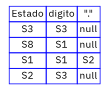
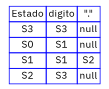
node "Estado": text "S8" -> "S0"
